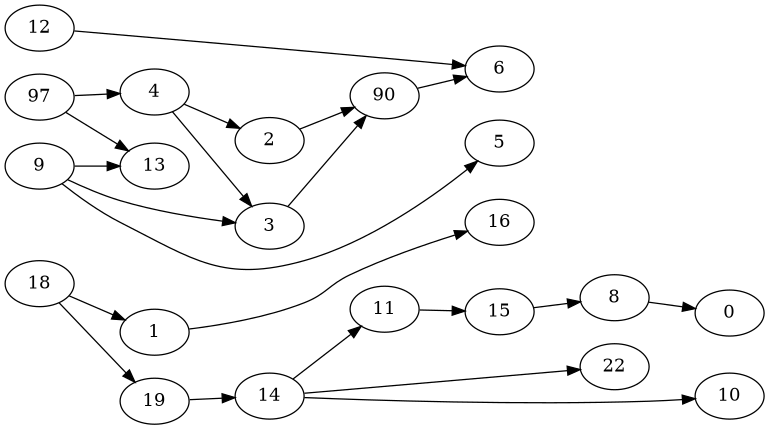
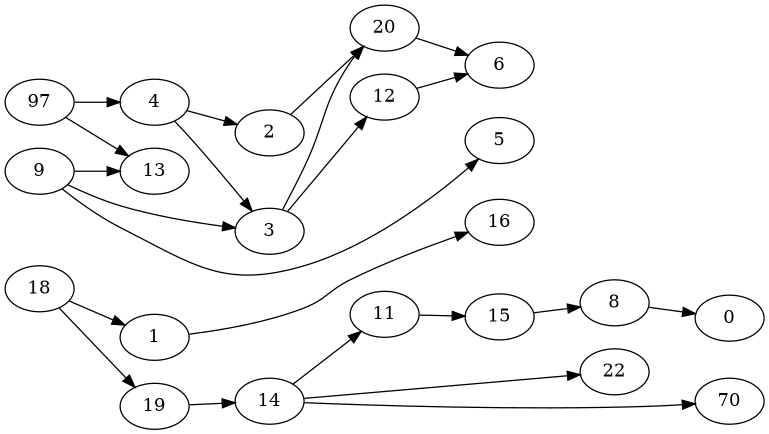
node "90": label "90" -> "20"
edge "3" -> "12": added
node "10": label "10" -> "70"
